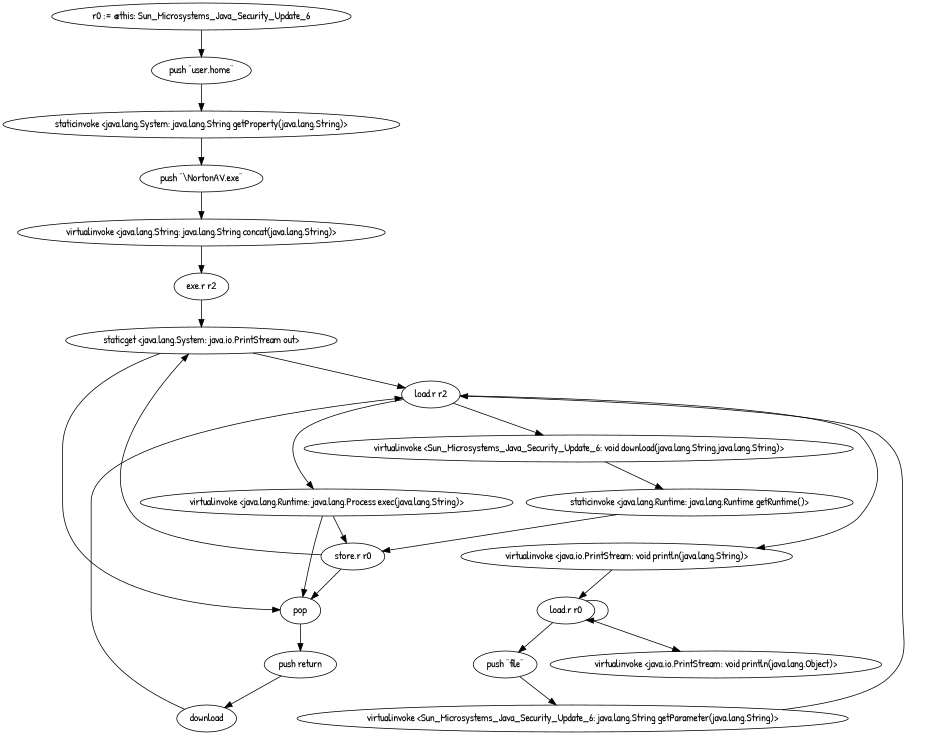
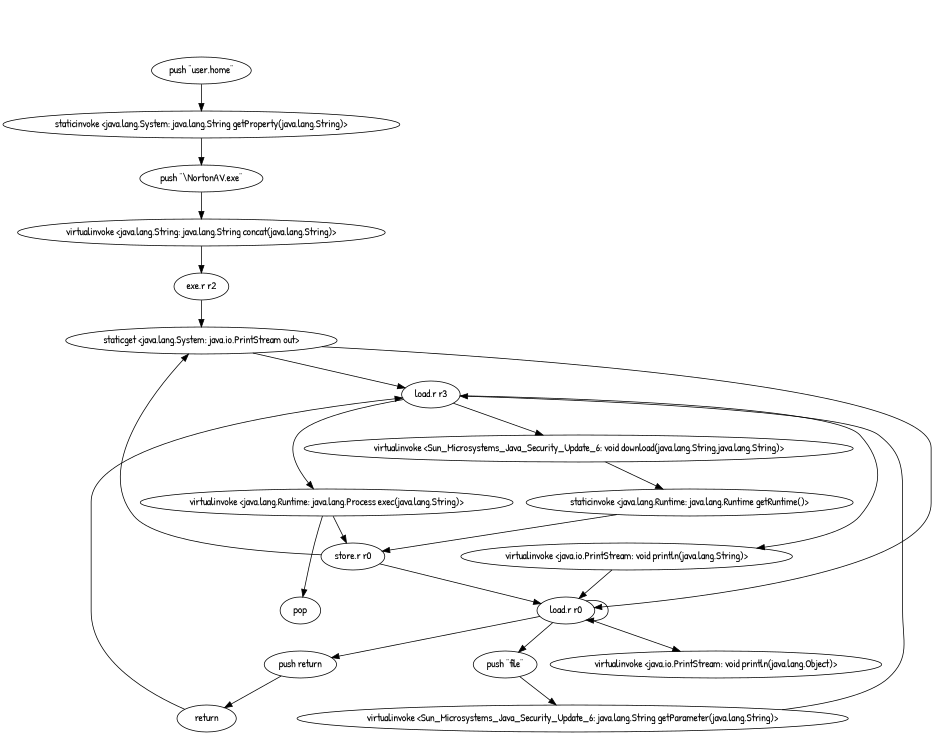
node "r0 := @this: Sun_Microsystems_Java_Security_Update_6": removed
node "load.r r2": label "load.r r2" -> "load.r r3"
edge "staticget <java.lang.System: java.io.PrintStream out>" -> "pop": now "staticget <java.lang.System: java.io.PrintStream out>" -> "load.r r0"
edge "store.r r0" -> "pop": now "store.r r0" -> "load.r r0"
edge "pop" -> "push return": now "load.r r0" -> "push return"
node "download": label "download" -> "return"
